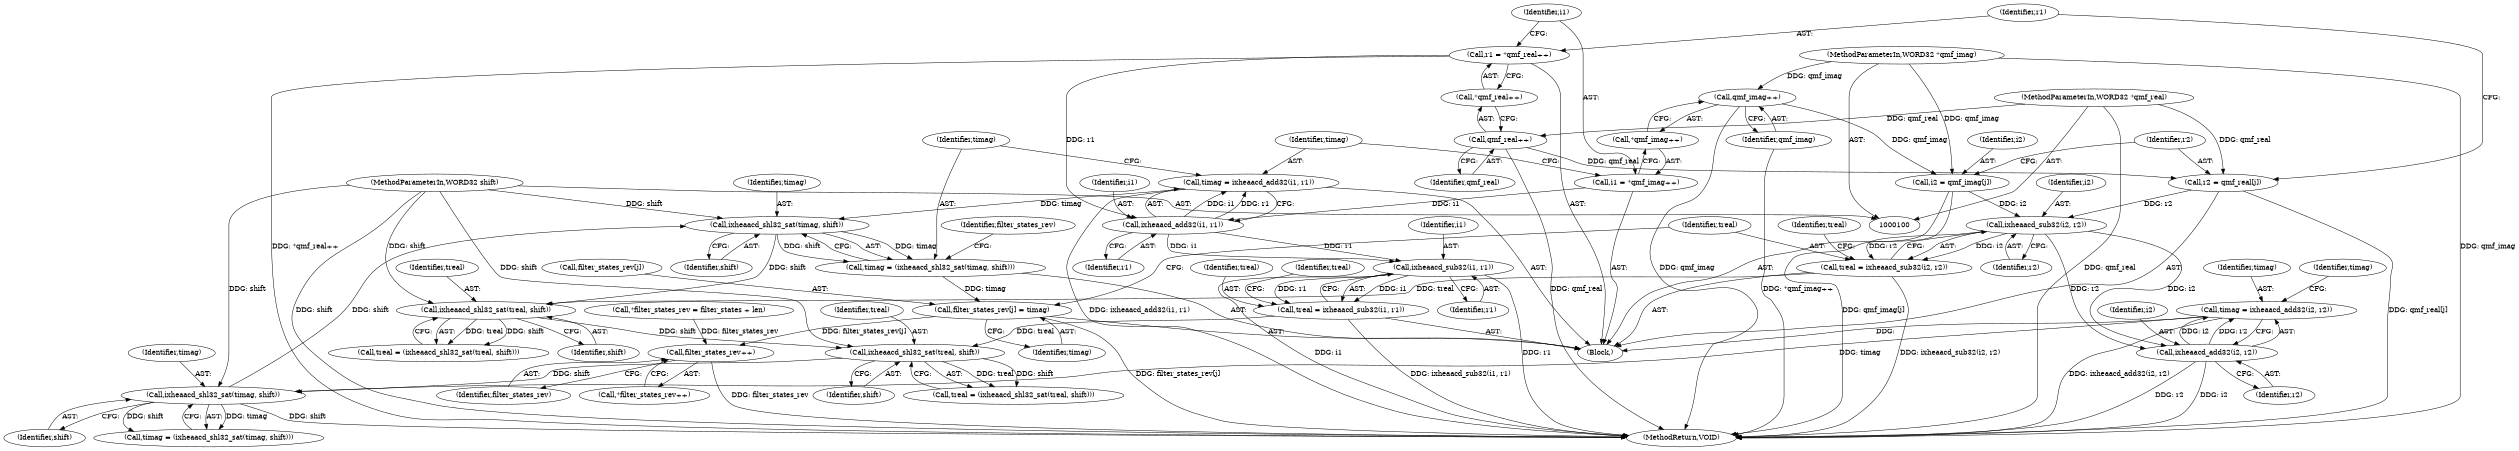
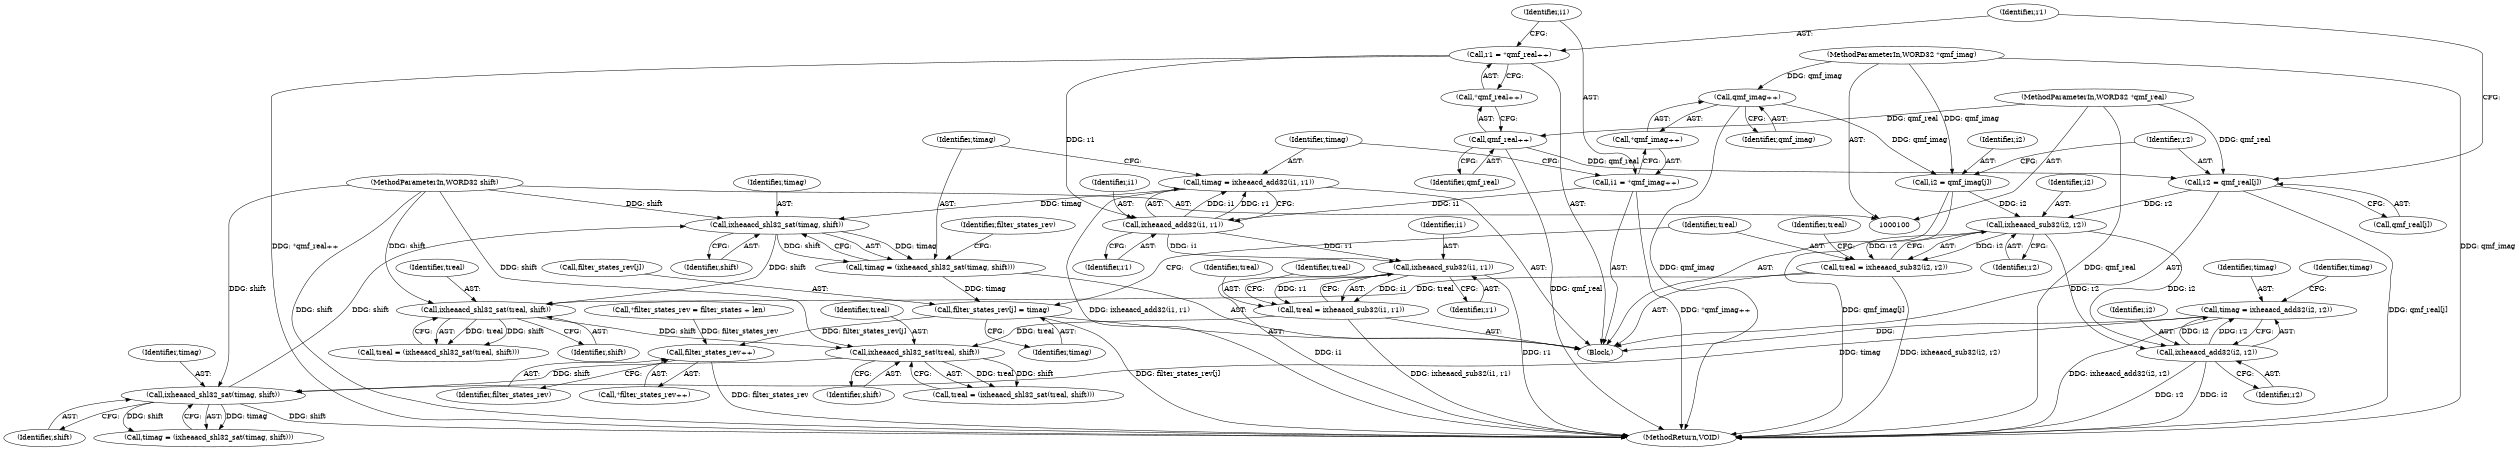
edge "(Call,*qmf_imag++)" -> "(Call,qmf_imag++)": label "CFG: " -> "AST: "
node "(Call,qmf_real[j])": added
edge "(Identifier,qmf_imag)" -> "(MethodReturn,VOID)": now "(Call,i1 = *qmf_imag++)" -> "(MethodReturn,VOID)"
edge "(Call,*filter_states_rev++)" -> "(Call,filter_states_rev++)": label "CFG: " -> "AST: "
